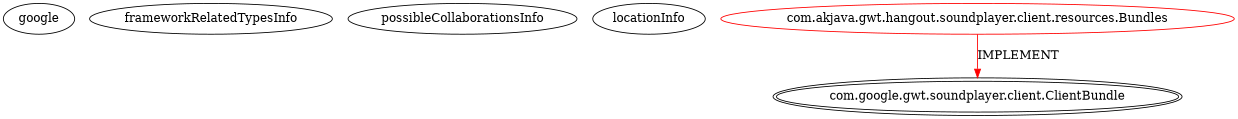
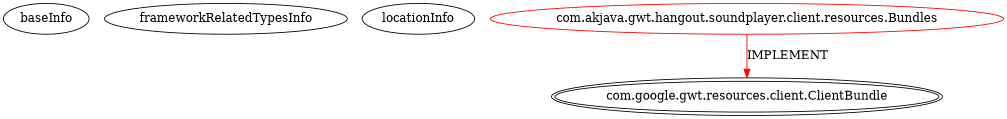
node "google": label "google" -> "baseInfo"
node "possibleCollaborationsInfo": removed
node "com.google.gwt.soundplayer.client.ClientBundle": label "com.google.gwt.soundplayer.client.ClientBundle" -> "com.google.gwt.resources.client.ClientBundle"
